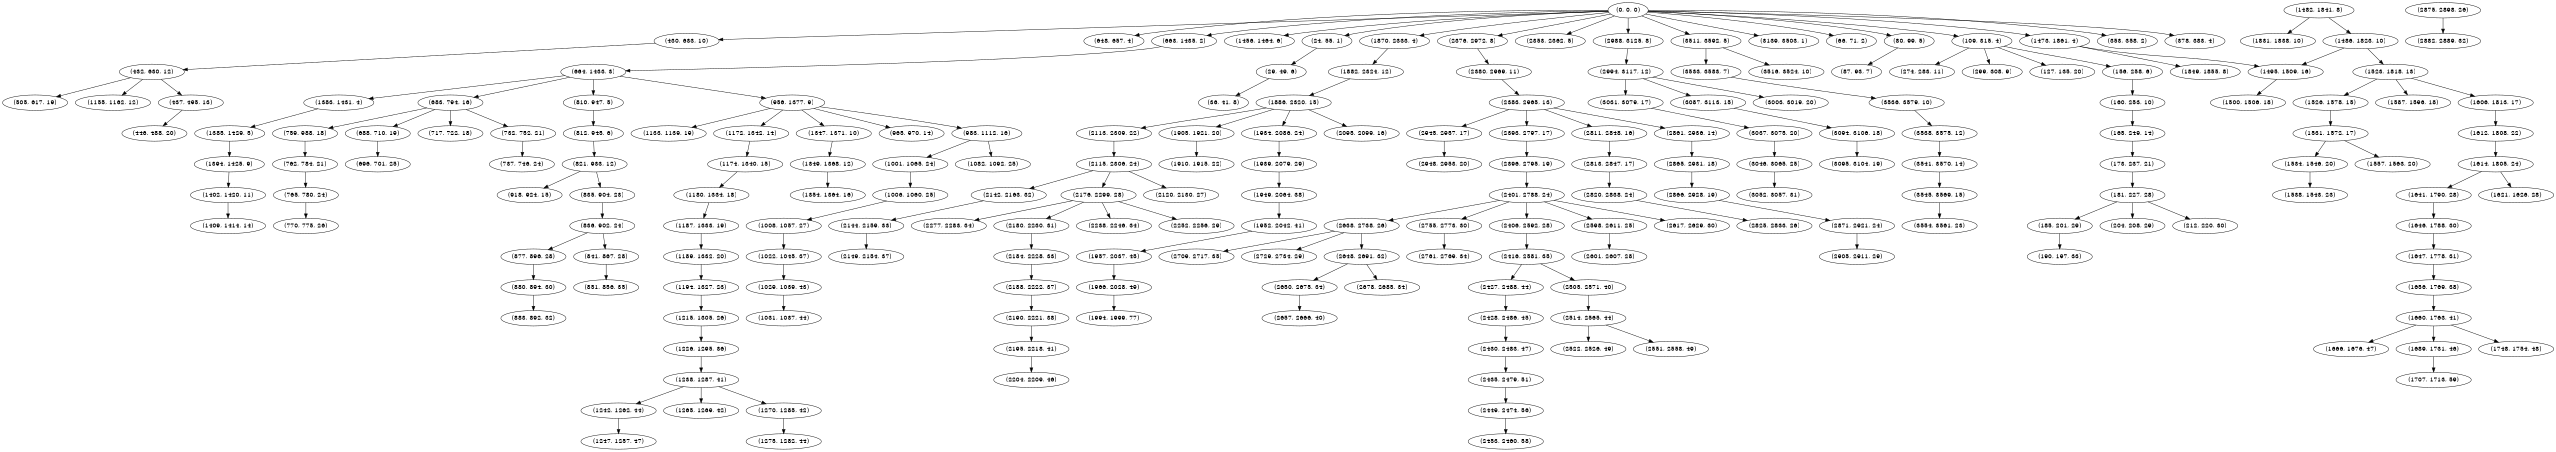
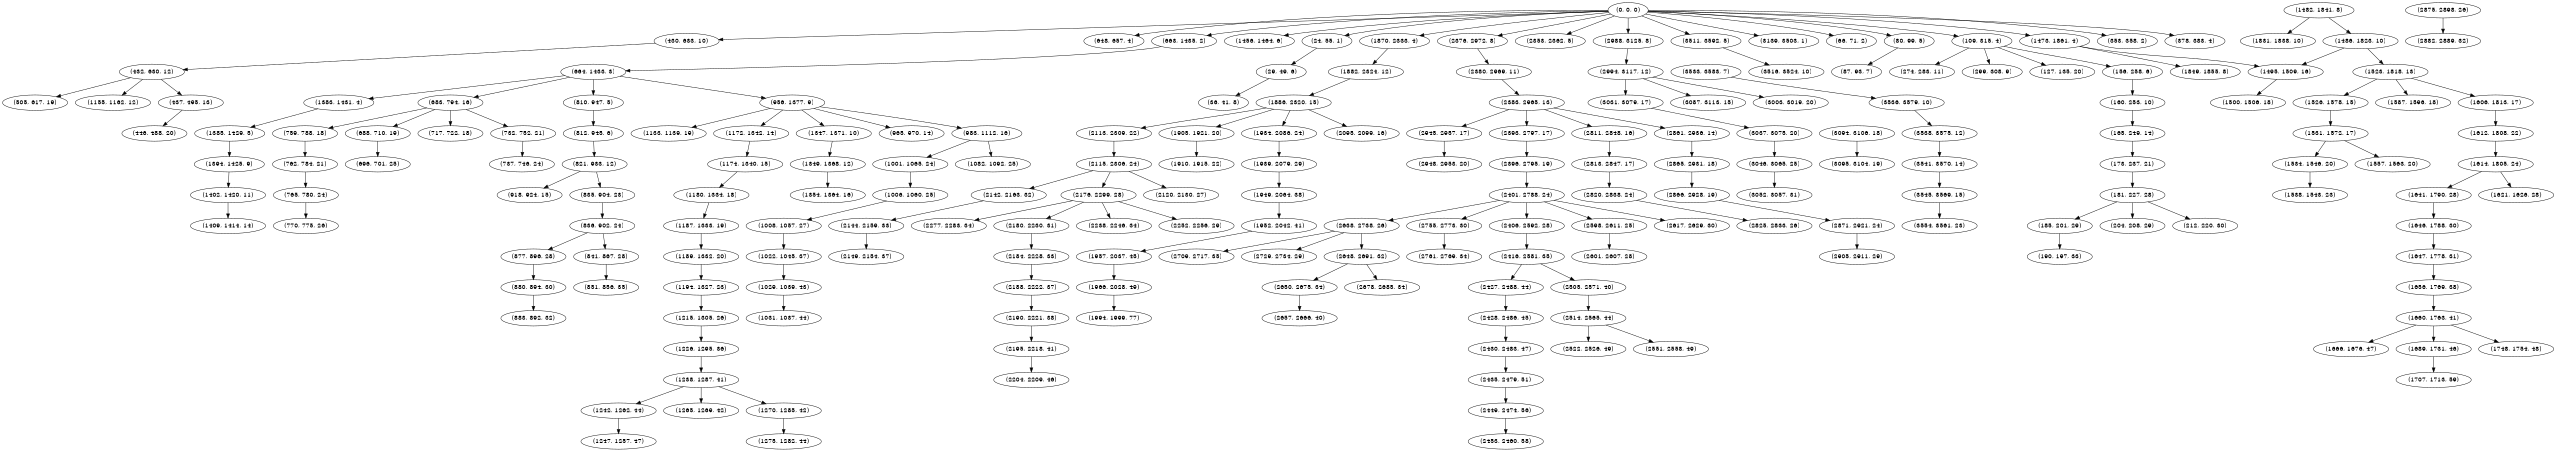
edge "(3511, 3592, 5)" -> "(3533, 3583, 7)": removed
edge "(3087, 3113, 15)" -> "(3094, 3106, 18)": removed
node "(759, 988, 18)": label "(759, 988, 18)" -> "(759, 788, 18)"
